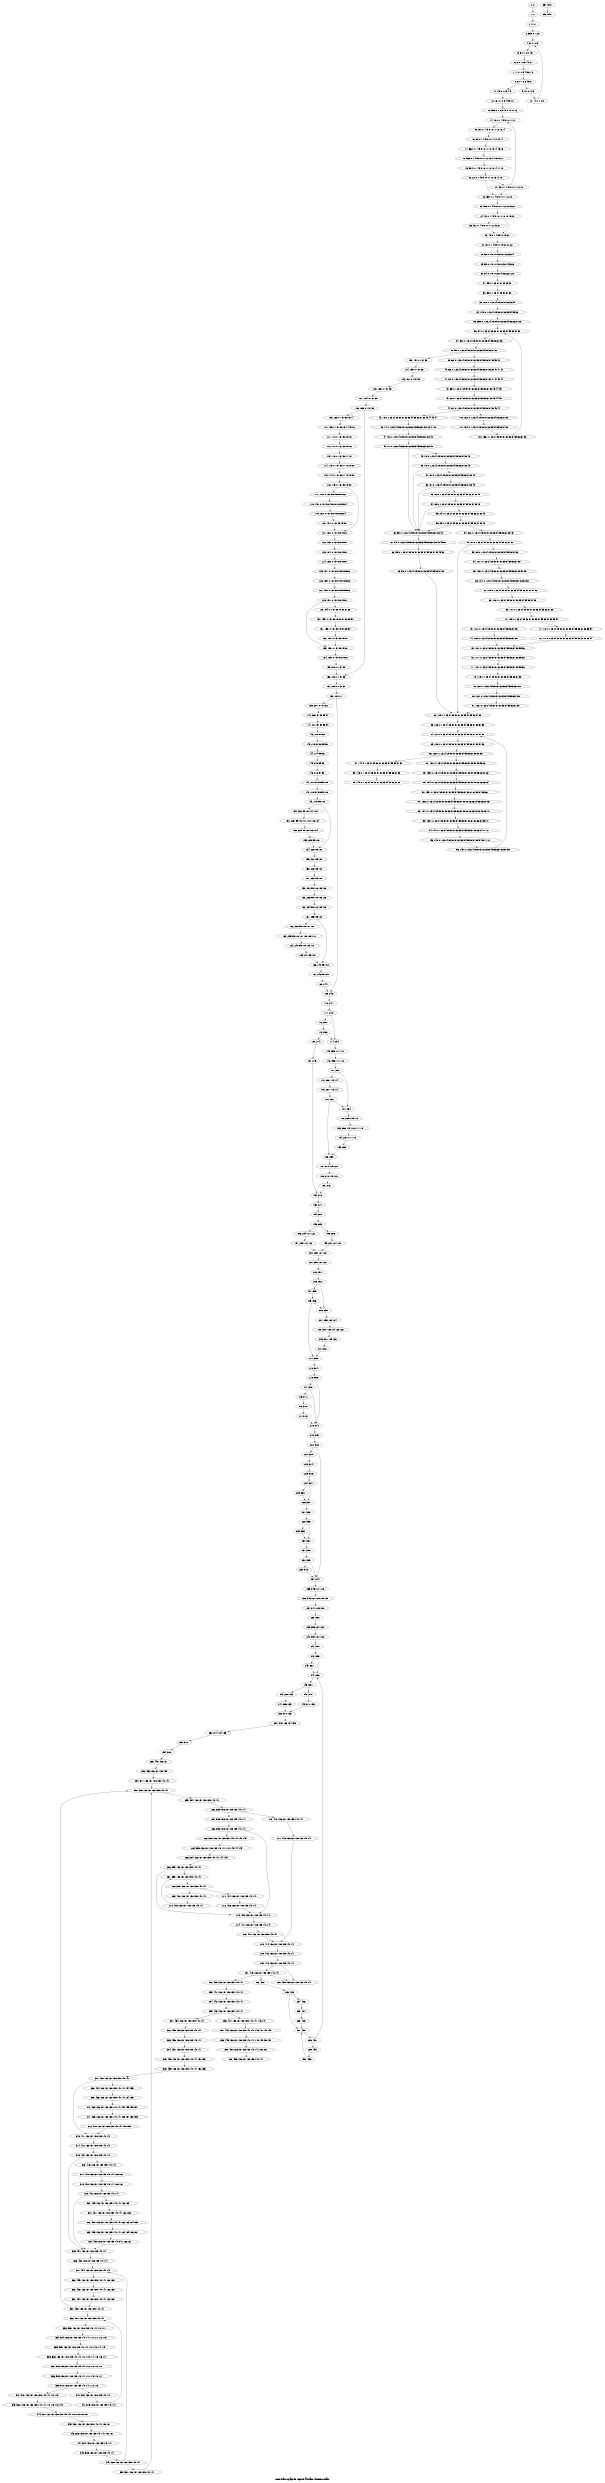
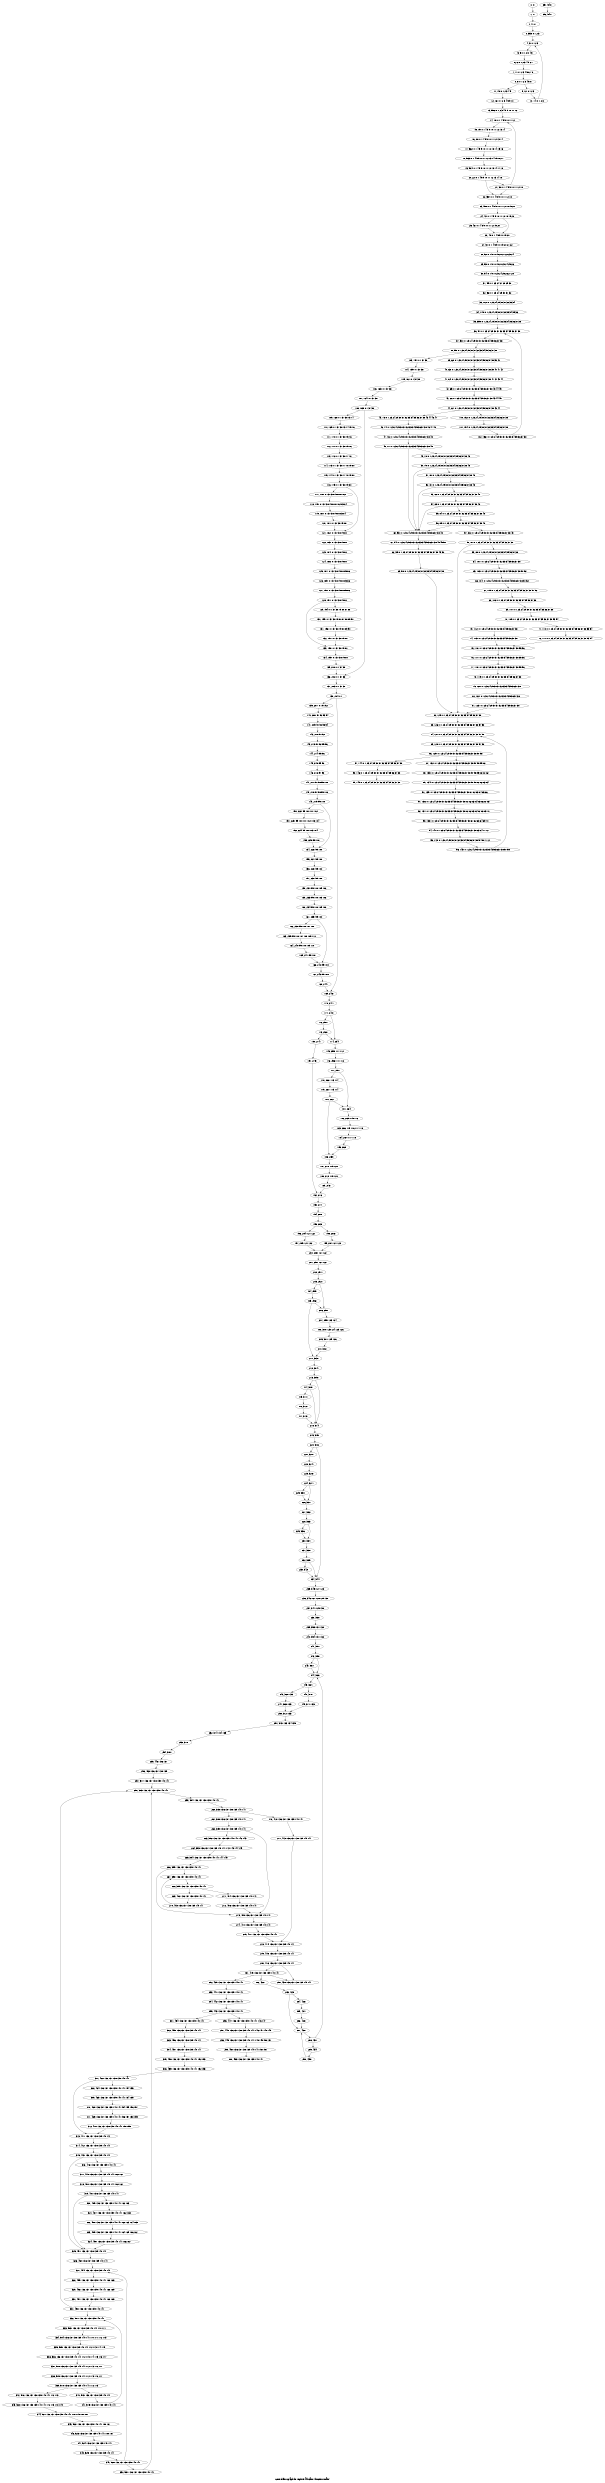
node "141, 201: 91 92 93 94": label "141, 201: 91 92 93 94" -> "141, 209: 91 92 93 94"
node "324, 490: 136 137 138 139 140 541 166 167": label "324, 490: 136 137 138 139 140 541 166 167" -> "324, 490: 136 137 138 139 140 141 166 167"
